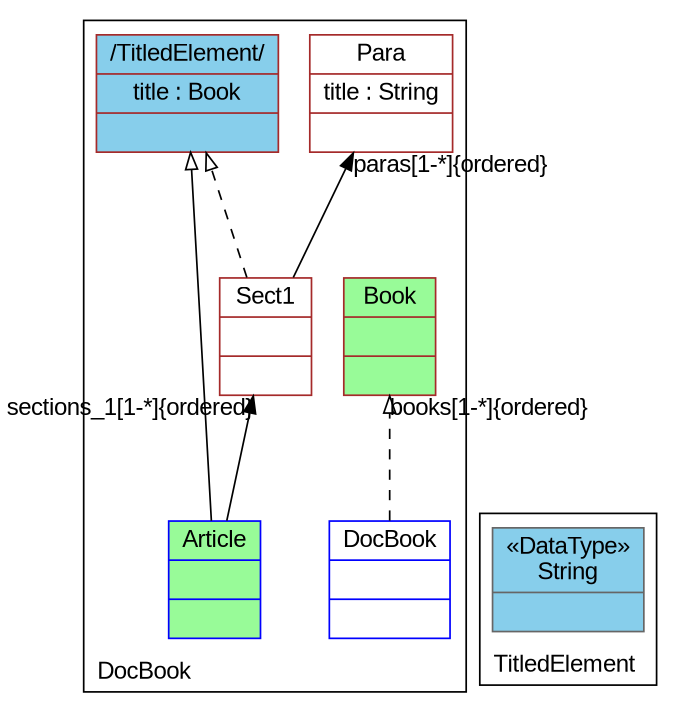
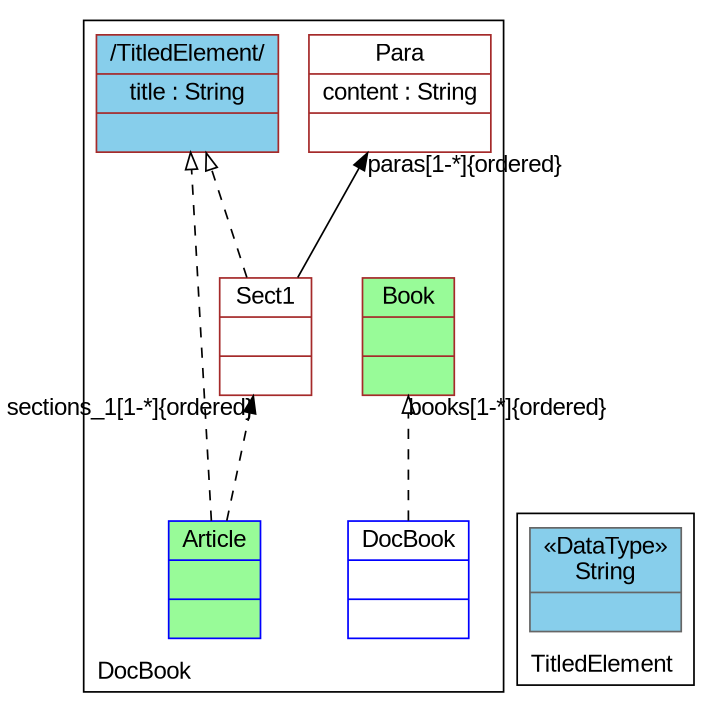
node "/TitledElement/": text "title : Book" -> "title : String"
node "Para": text "title : String" -> "content : String"
edge "Article" -> "/TitledElement/": style solid -> dashed
edge "Article" -> "Sect1": style solid -> dashed
